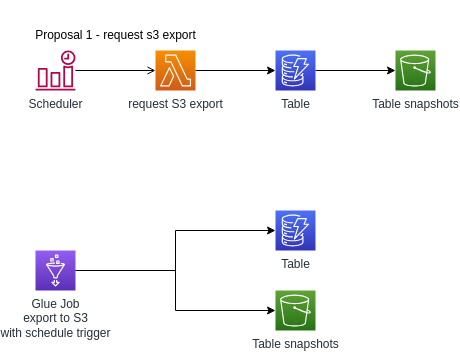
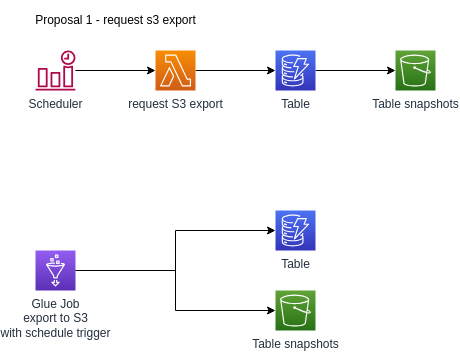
node "Proposal 1 - request s3 export": moved (116, 36) -> (116, 21)
edge "Scheduler" -> "request S3 export": arrowhead open -> classic
